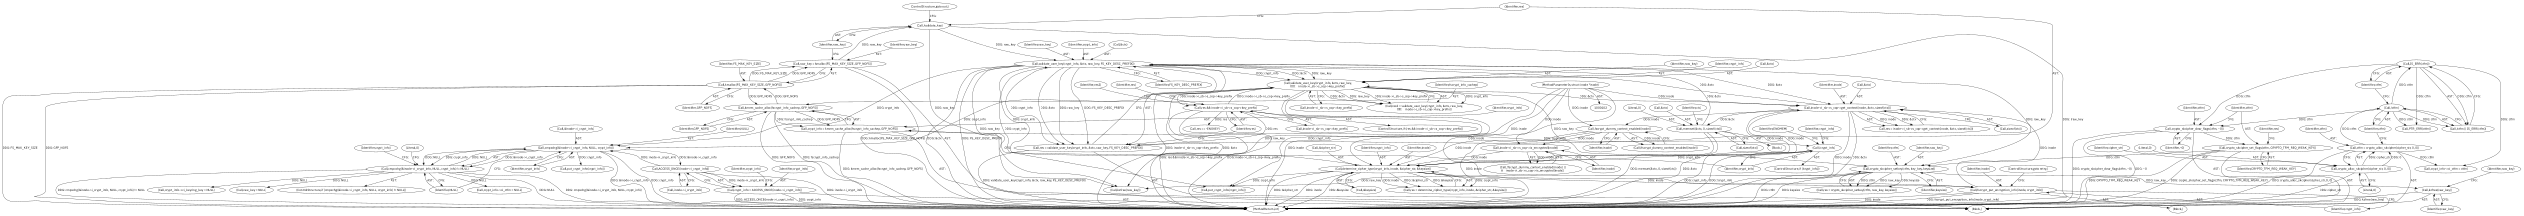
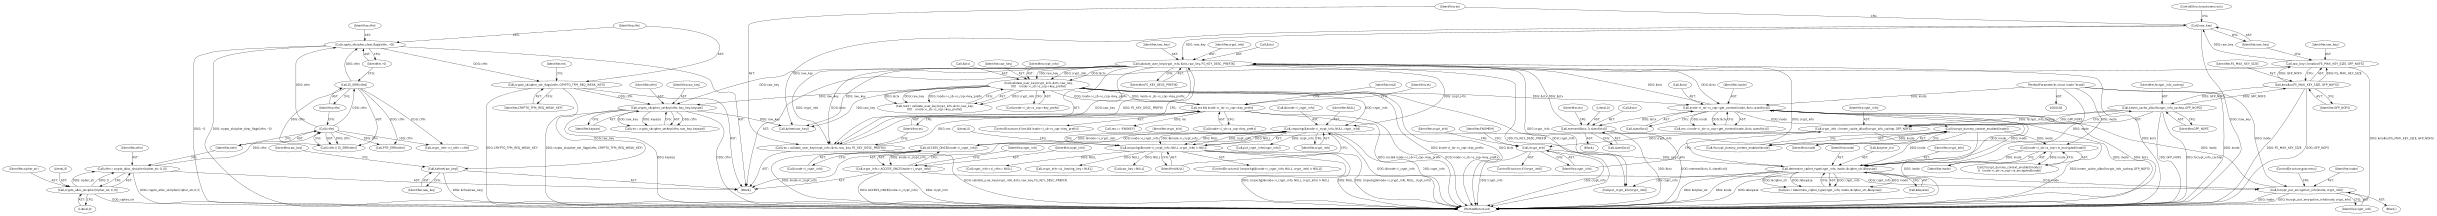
node "(ControlStructure,goto out;)": label "(ControlStructure,goto out;)" -> "(ControlStructure,dummy out;)"
node "(Call,!validate_key)": label "(Call,!validate_key)" -> "(Call,!raw_key)"
edge "(Call,!ctfm || IS_ERR(ctfm))" -> "(Call,IS_ERR(ctfm))": now "(Identifier,~0)" -> "(Call,IS_ERR(ctfm))"
edge "(MethodParameterIn,struct inode *inode)" -> "(Call,fscrypt_dummy_context_enabled(inode))": removed, label "DDG: inode"
edge "(Call,ctfm = crypto_alloc_skcipher(cipher_str, 0, 0))" -> "(Call,crypt_info->ci_ctfm = ctfm)": now "(Call,!ctfm)" -> "(Call,crypt_info->ci_ctfm = ctfm)"
edge "(Call,crypt_info = ACCESS_ONCE(inode->i_crypt_info))" -> "(Call,fscrypt_put_encryption_info(inode, crypt_info))": added, label "DDG: crypt_info"
